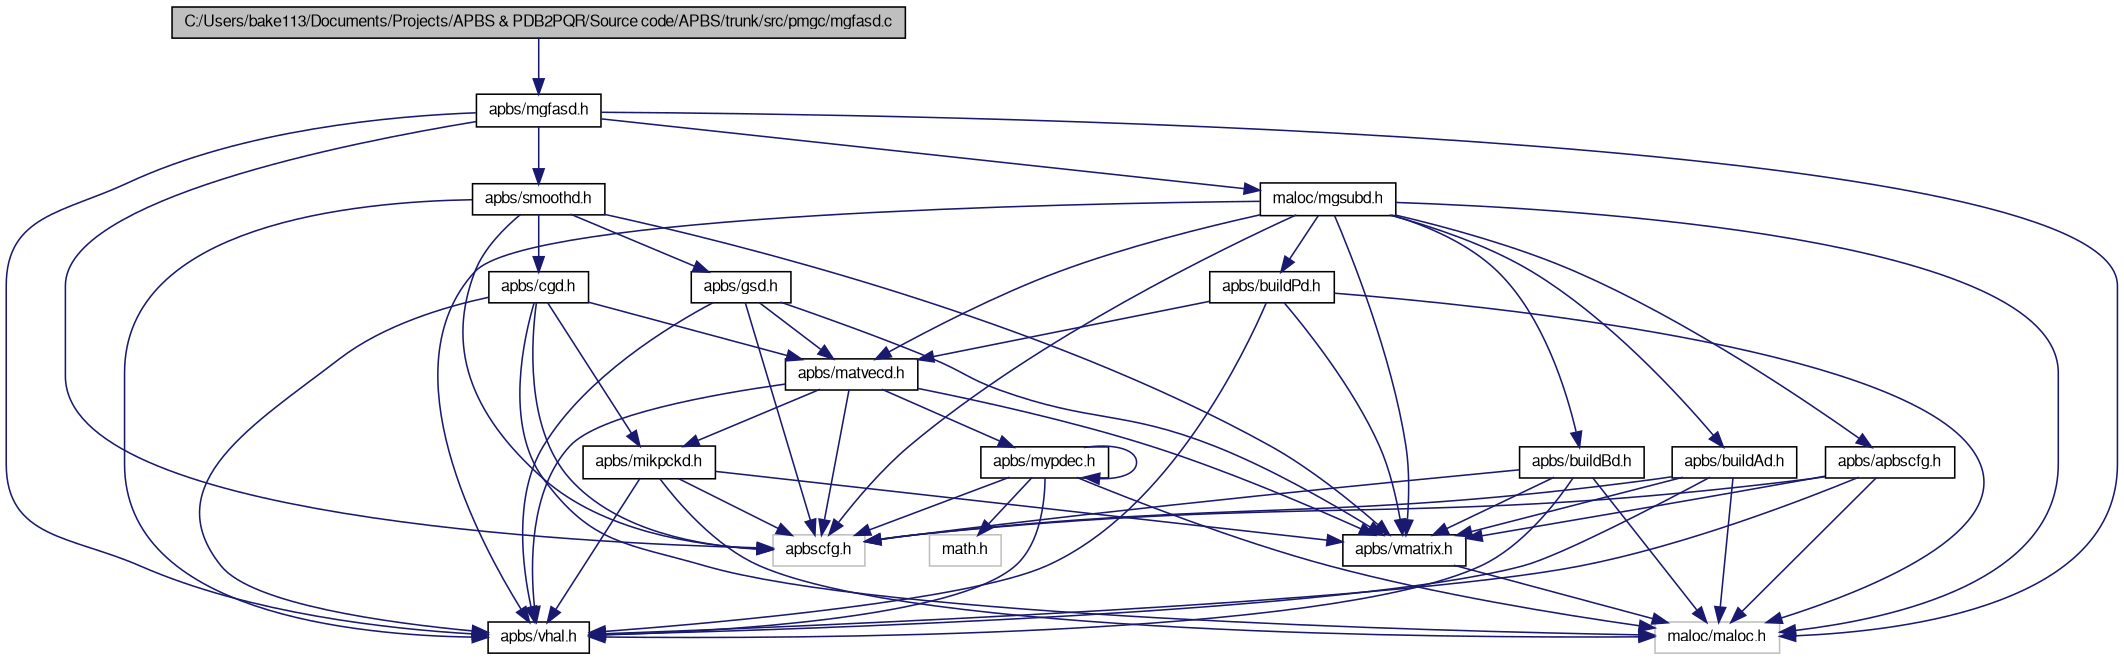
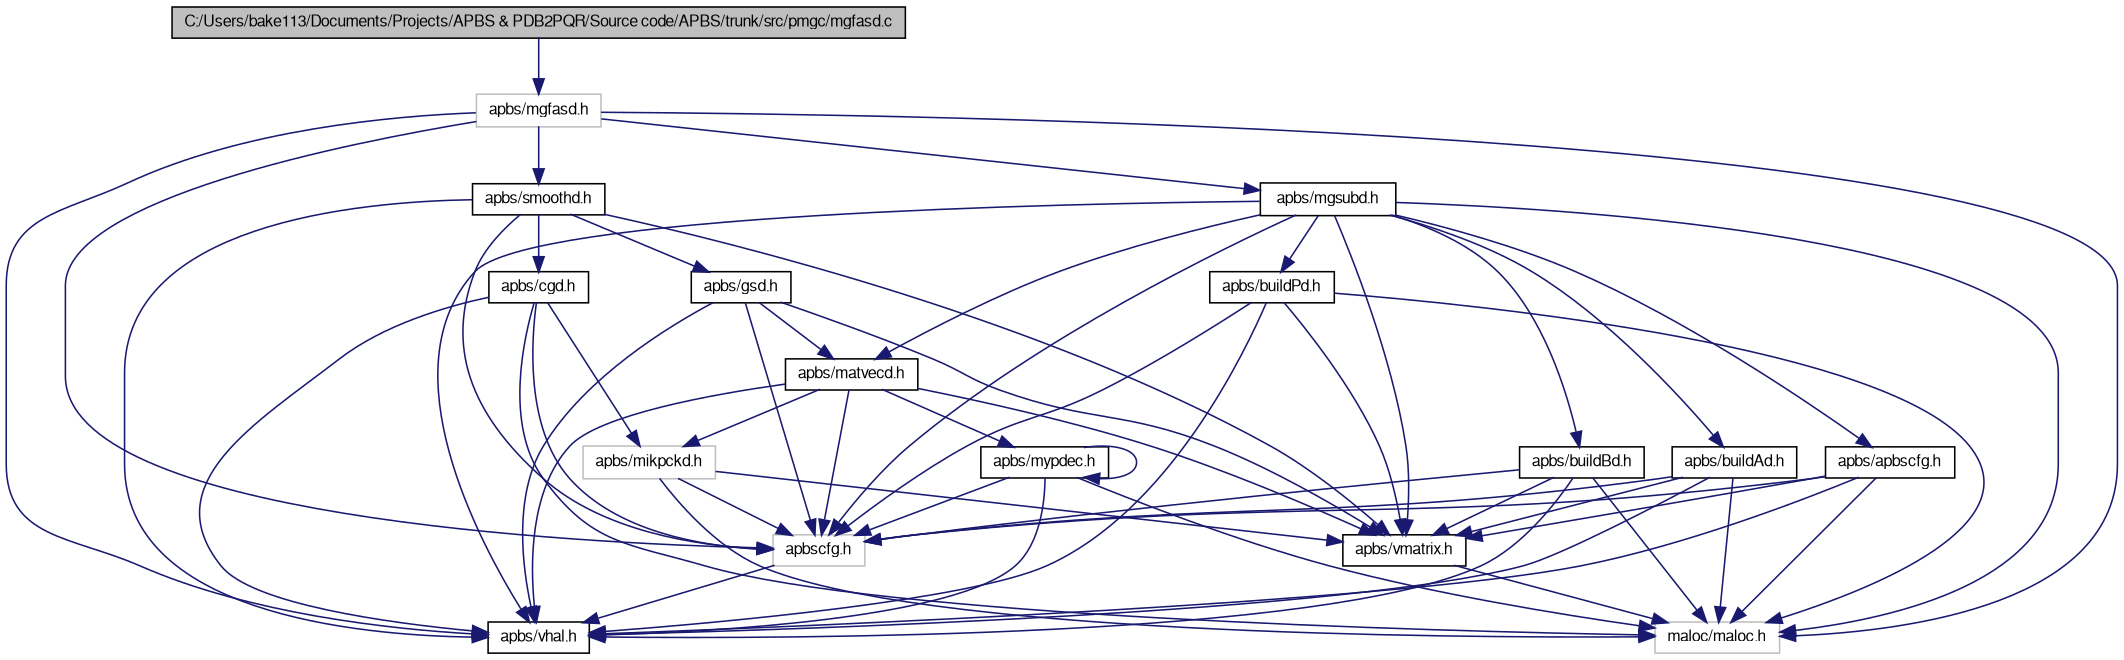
node "apbs/mgfasd.h": color black -> grey75
node "maloc/mgsubd.h": label "maloc/mgsubd.h" -> "apbs/mgsubd.h"
edge "apbs/cgd.h" -> "apbs/matvecd.h": removed
edge "apbs/buildPd.h" -> "apbs/matvecd.h": now "apbs/buildPd.h" -> "apbscfg.h"
node "apbs/mikpckd.h": color black -> grey75
edge "apbs/mikpckd.h" -> "apbs/vhal.h": now "apbscfg.h" -> "apbs/vhal.h"
node "math.h": removed
